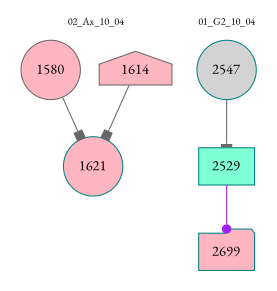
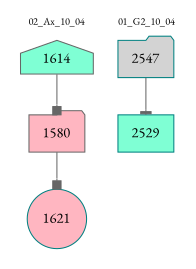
node "1580": shape circle -> folder
node "1614": fillcolor lightpink -> aquamarine
node "2547": shape circle -> folder
edge "1614" -> "1621": now "1614" -> "1580"
node "2699": removed
